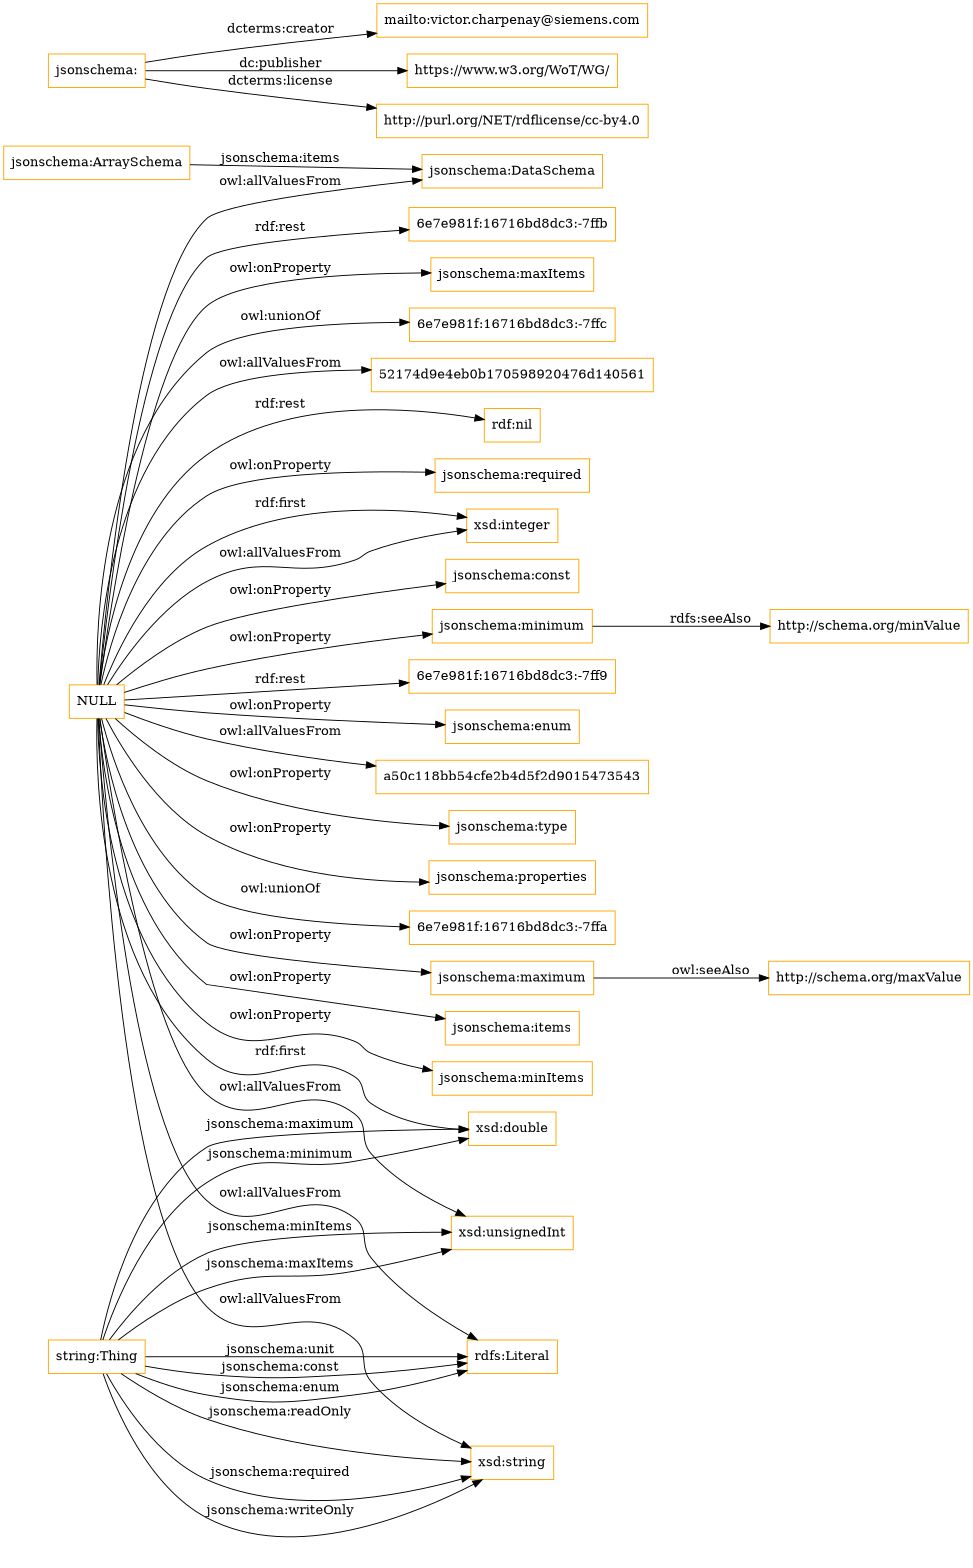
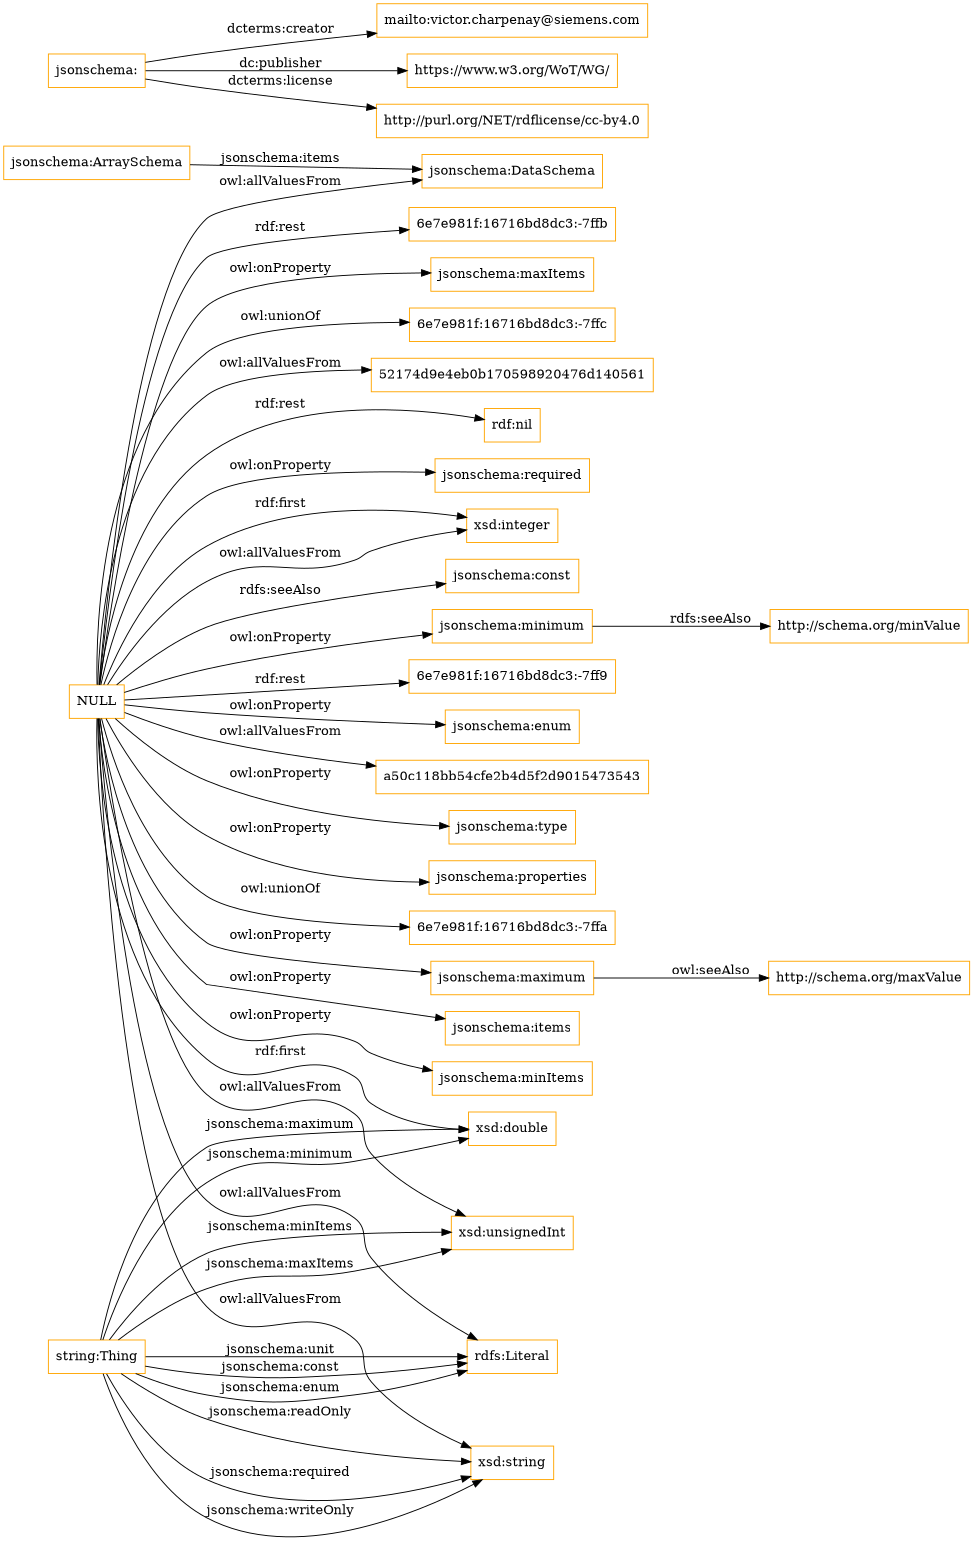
edge "NULL" -> "jsonschema:const": label "owl:onProperty" -> "rdfs:seeAlso"
